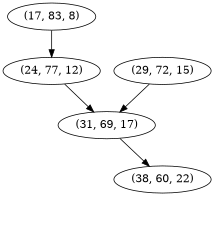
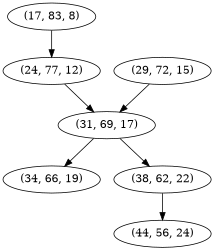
node "(34, 66, 19)": added
node "(38, 60, 22)": label "(38, 60, 22)" -> "(38, 62, 22)"
node "(44, 56, 24)": added
